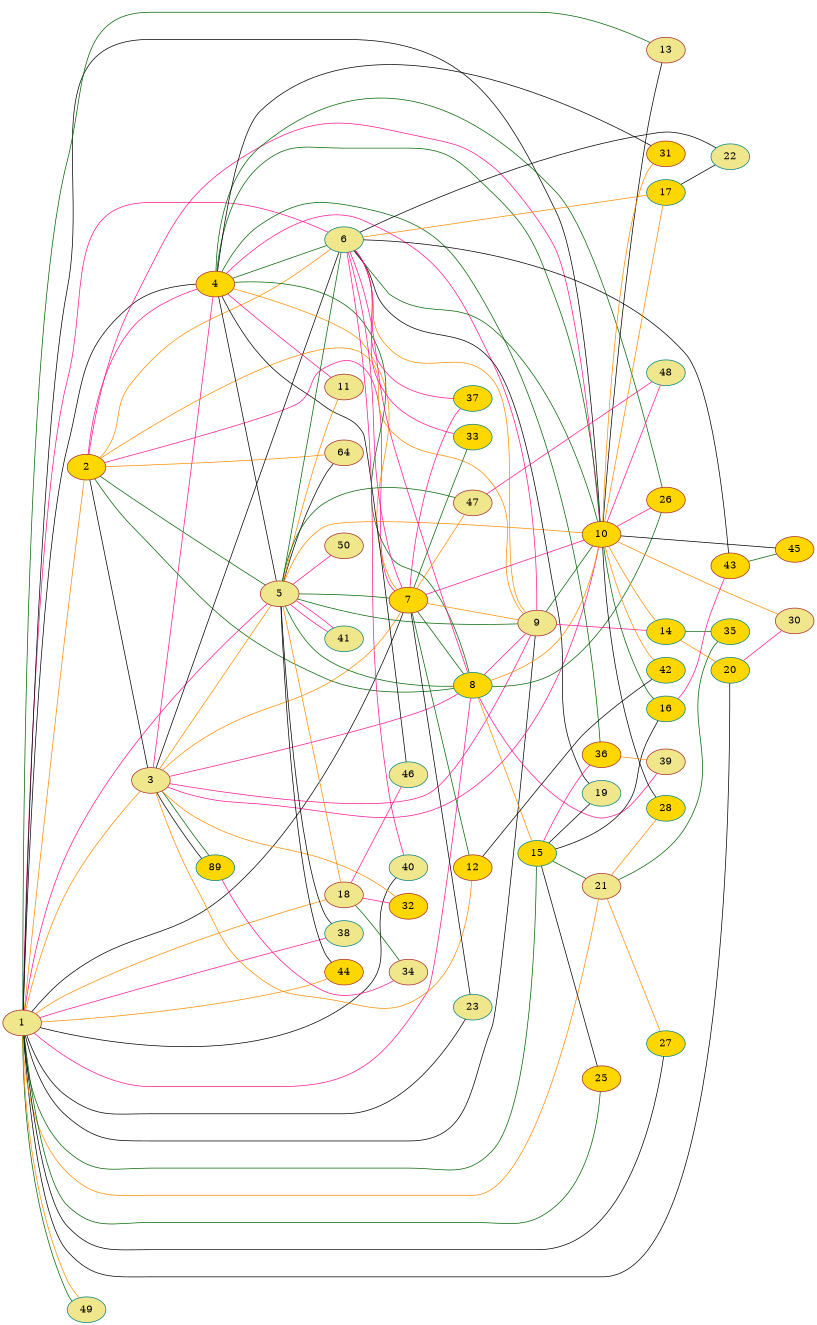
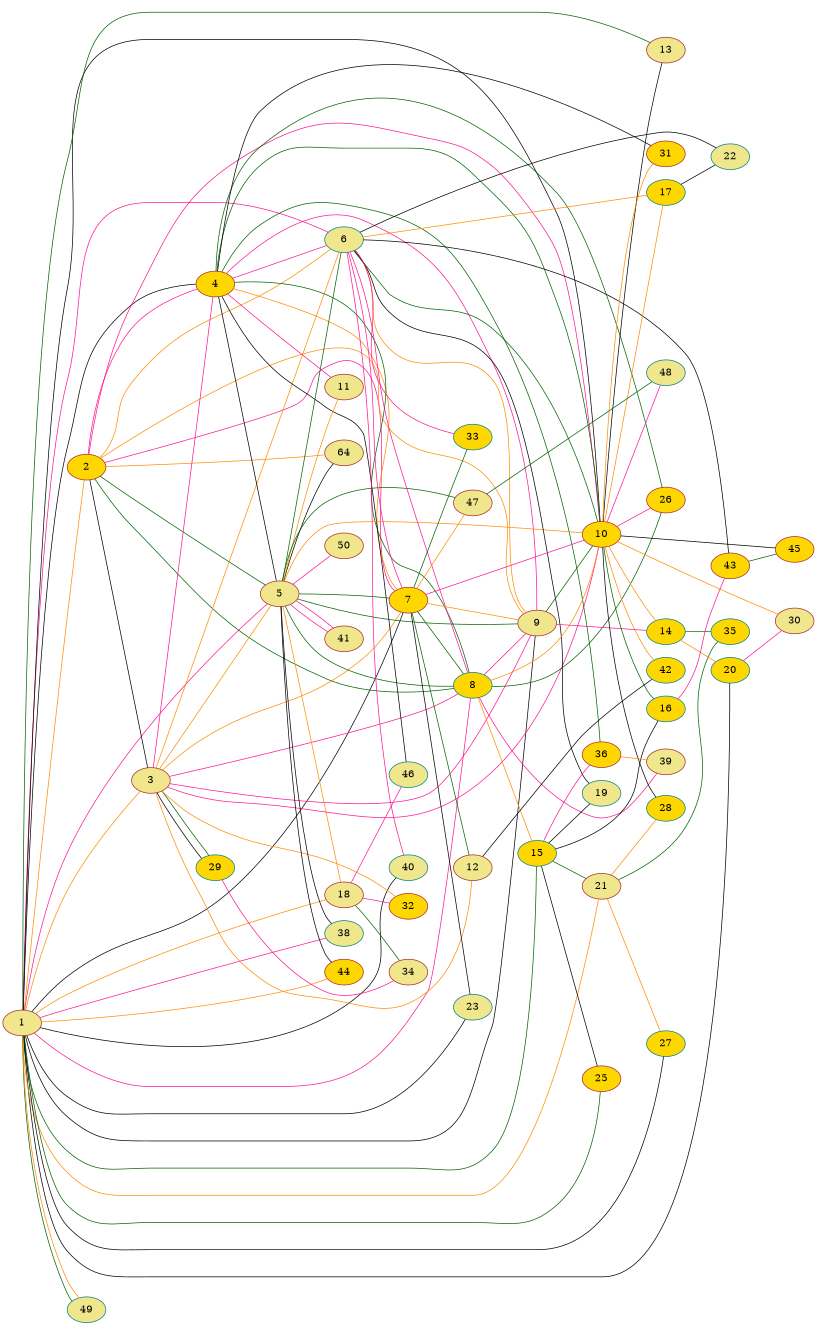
edge "6" -- "4": color darkgreen -> deeppink
node "37": removed
edge "48" -- "47": color deeppink -> darkgreen
edge "6" -- "3": color black -> darkorange
node "41": color teal -> brown
node "89": label "89" -> "29"
node "12": fillcolor gold -> khaki
